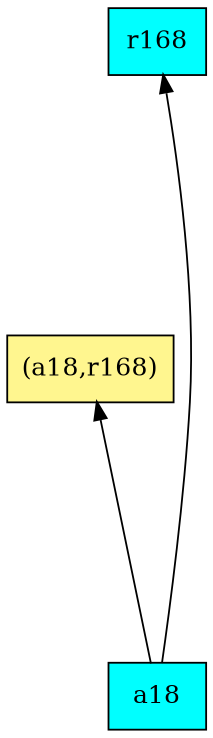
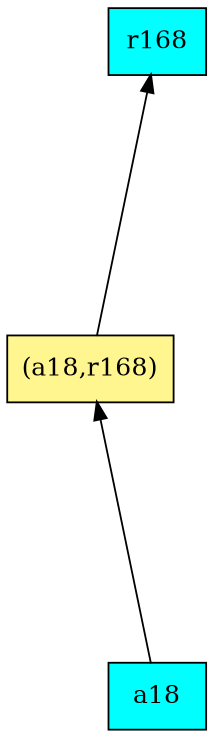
edge "a18" -> "r168": now "(a18,r168)" -> "r168"
